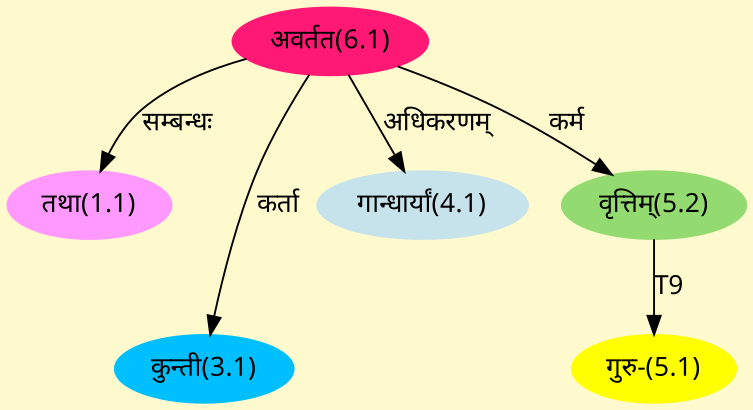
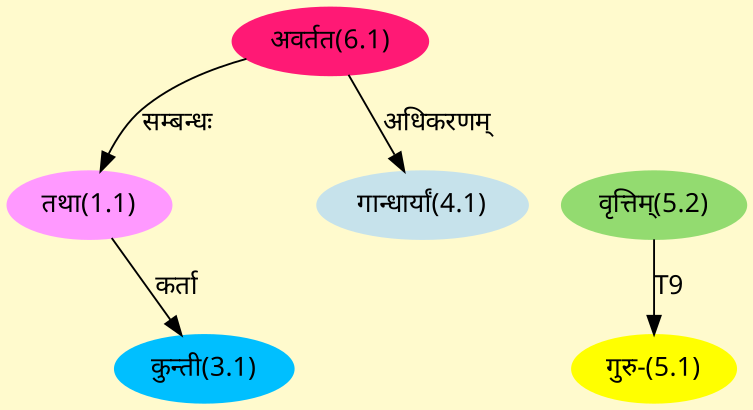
edge "अवर्तत(6.1)" -> "वृत्तिम्(5.2)": removed, label "कर्म"
edge "अवर्तत(6.1)" -> "कुन्ती(3.1)": now "तथा(1.1)" -> "कुन्ती(3.1)"
